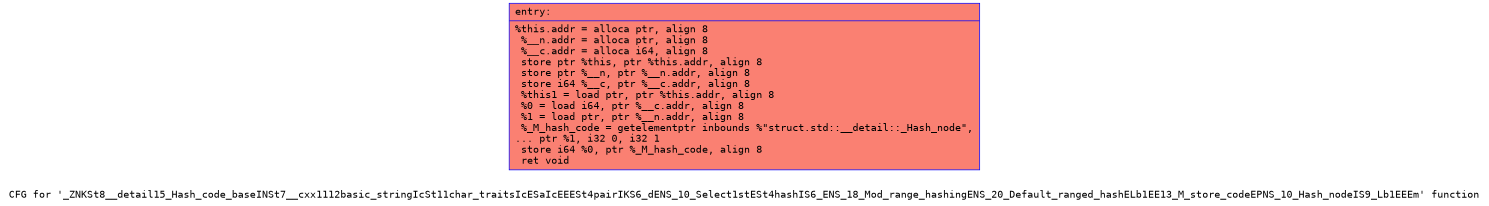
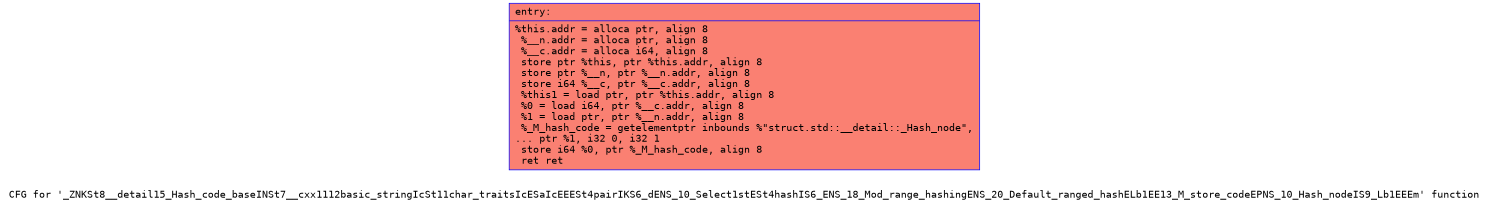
node "entry:": text "ret void" -> "ret ret"
